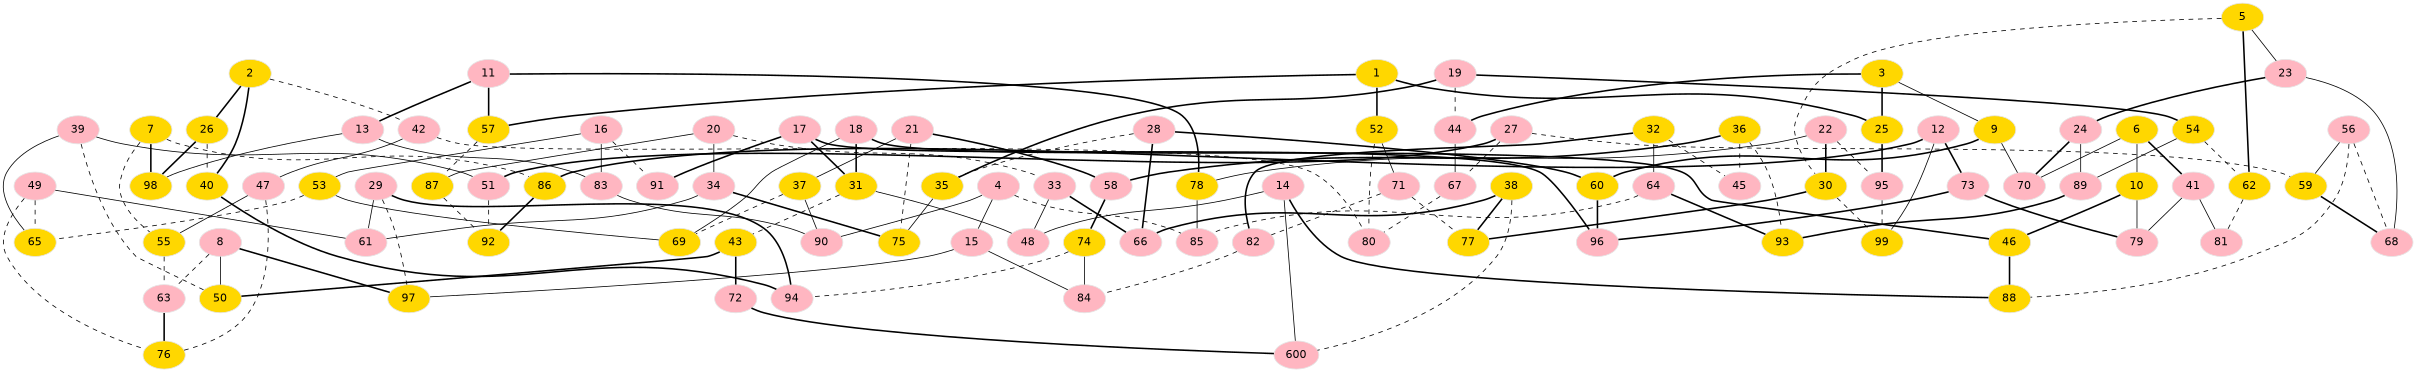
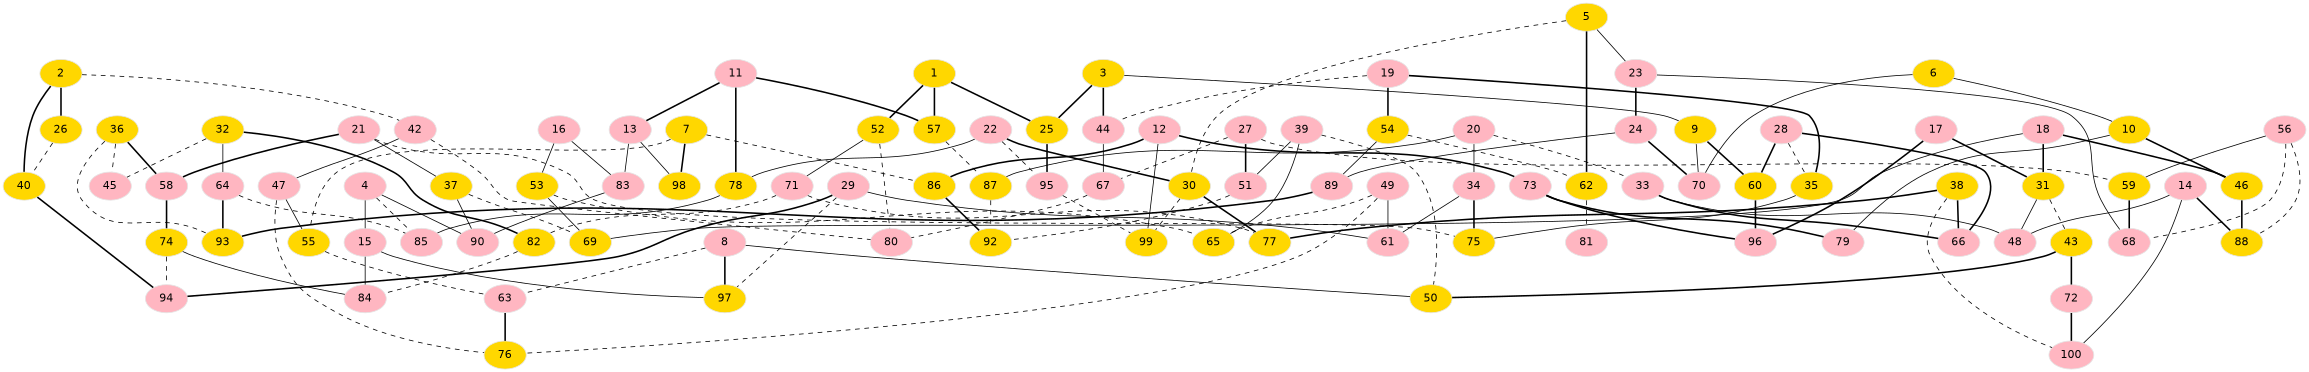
edge "26" -- "98": removed
node "91": removed
node "41": removed
node "82": fillcolor lightpink -> gold
node "600": label "600" -> "100"
